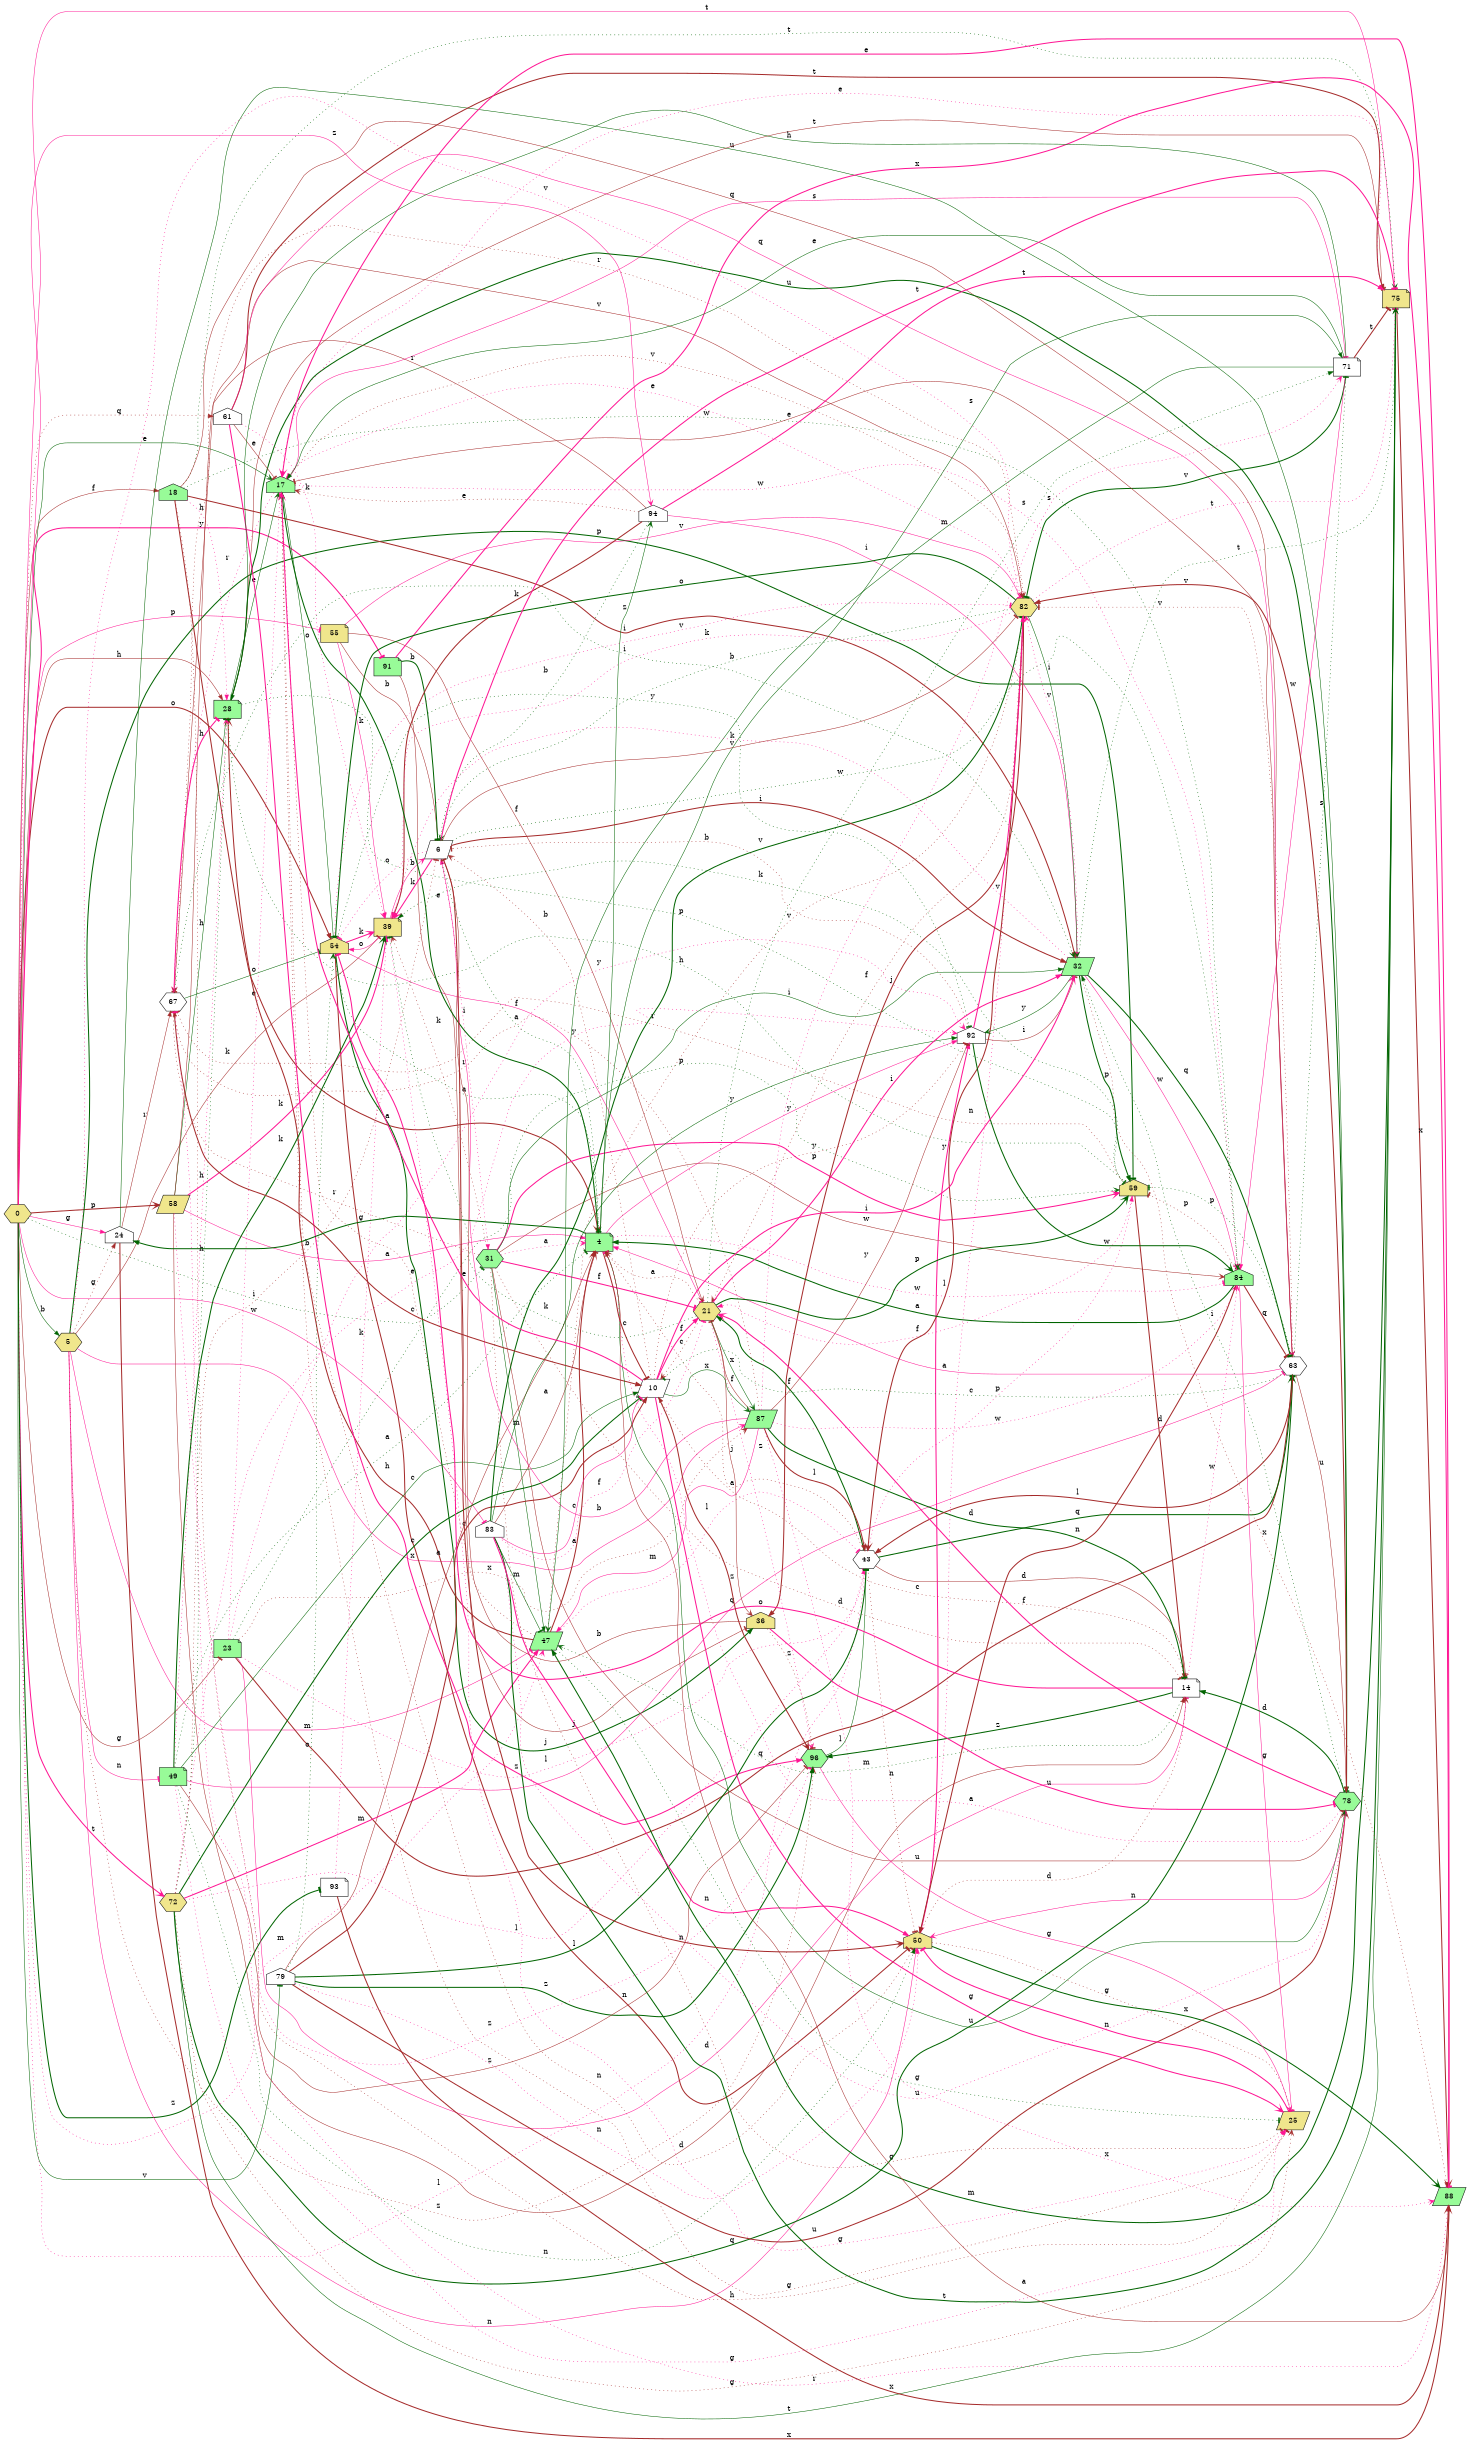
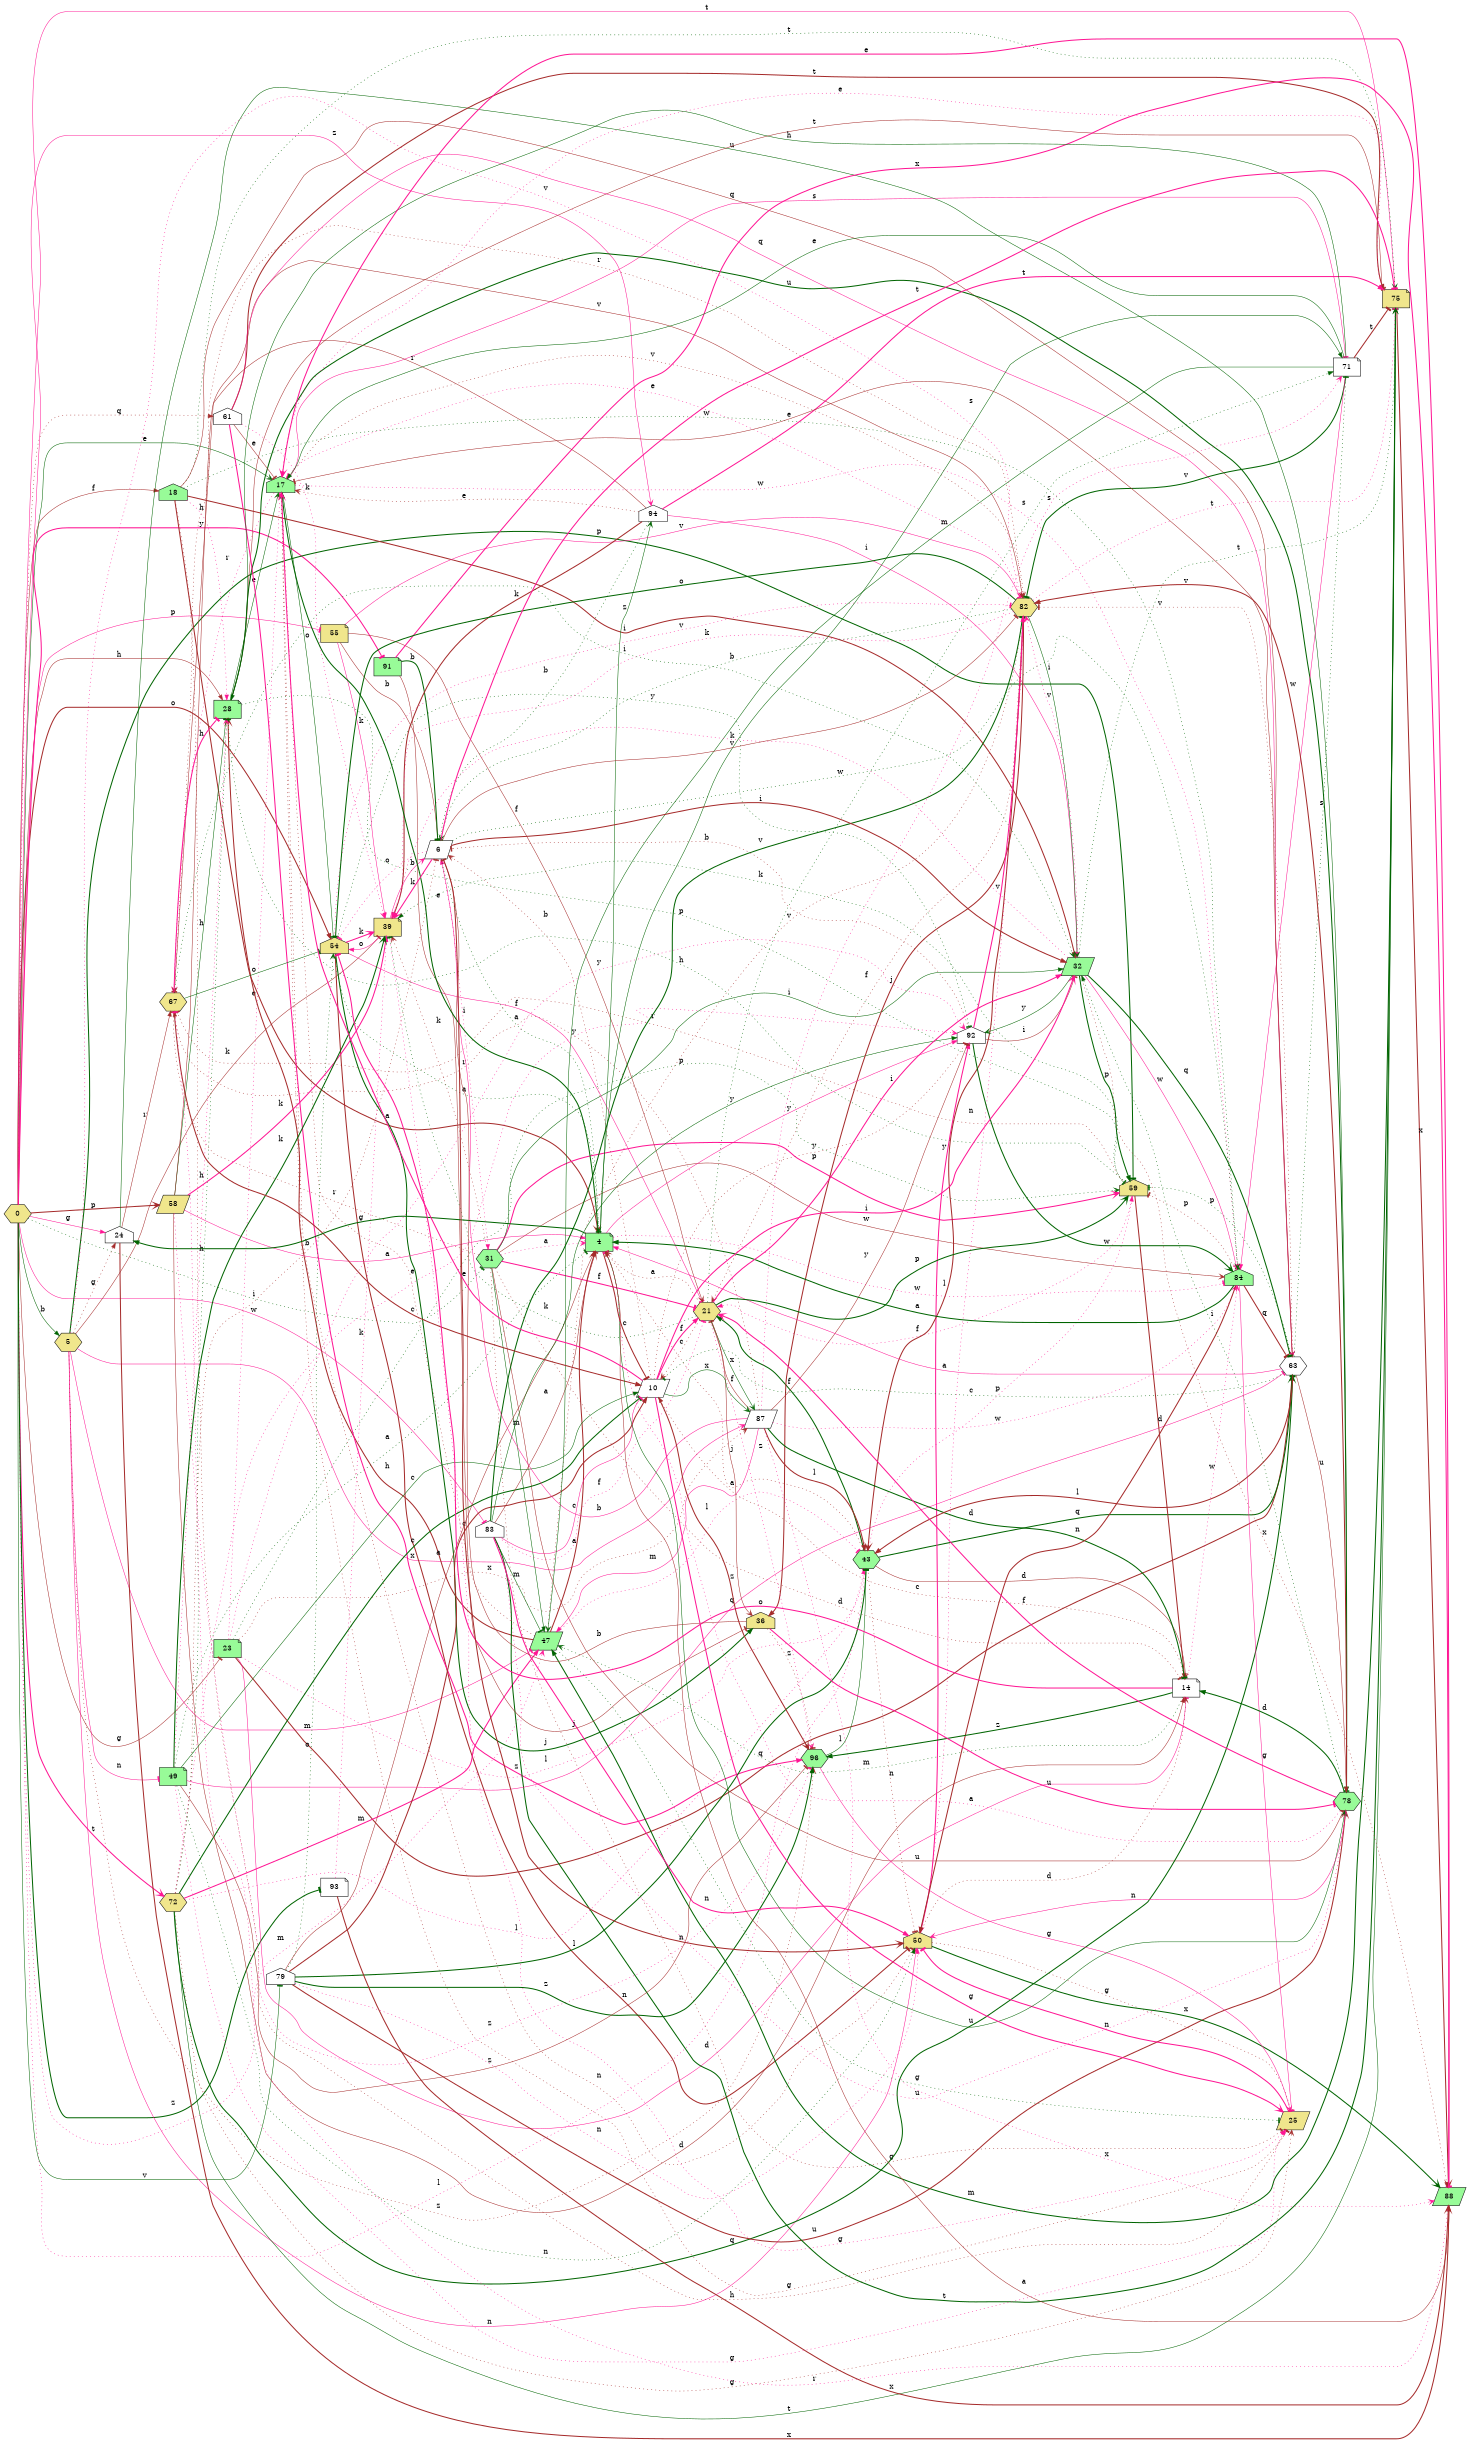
node "67": fillcolor white -> khaki
node "87": fillcolor palegreen -> white
node "43": fillcolor white -> palegreen
